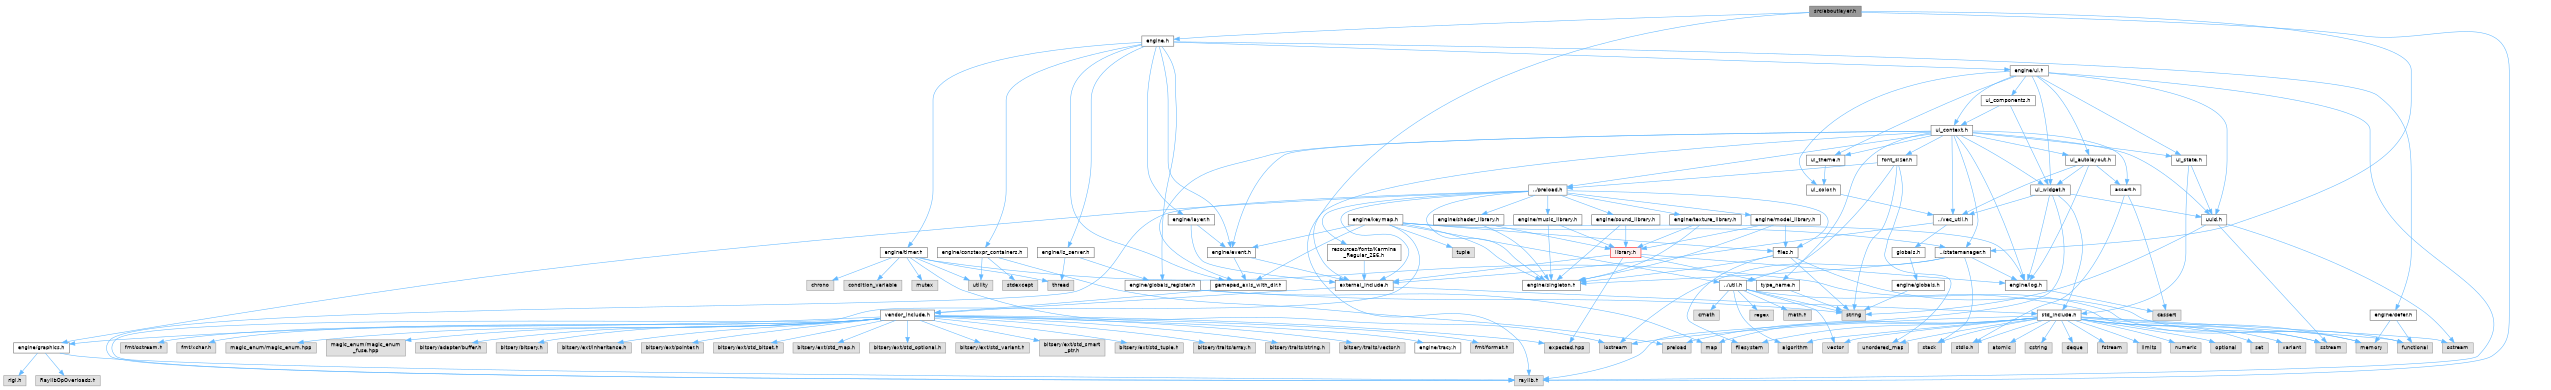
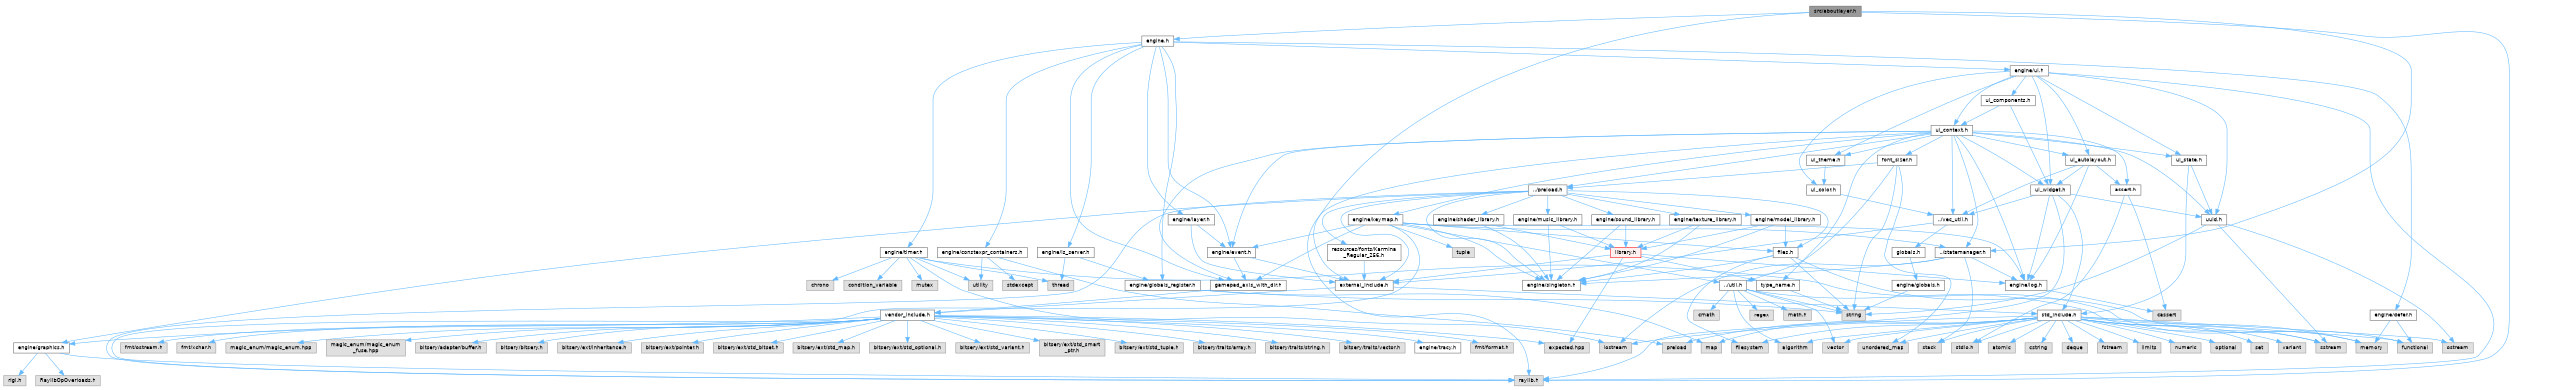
edge "ui_context.h" -> "engine/keymap.h": added
